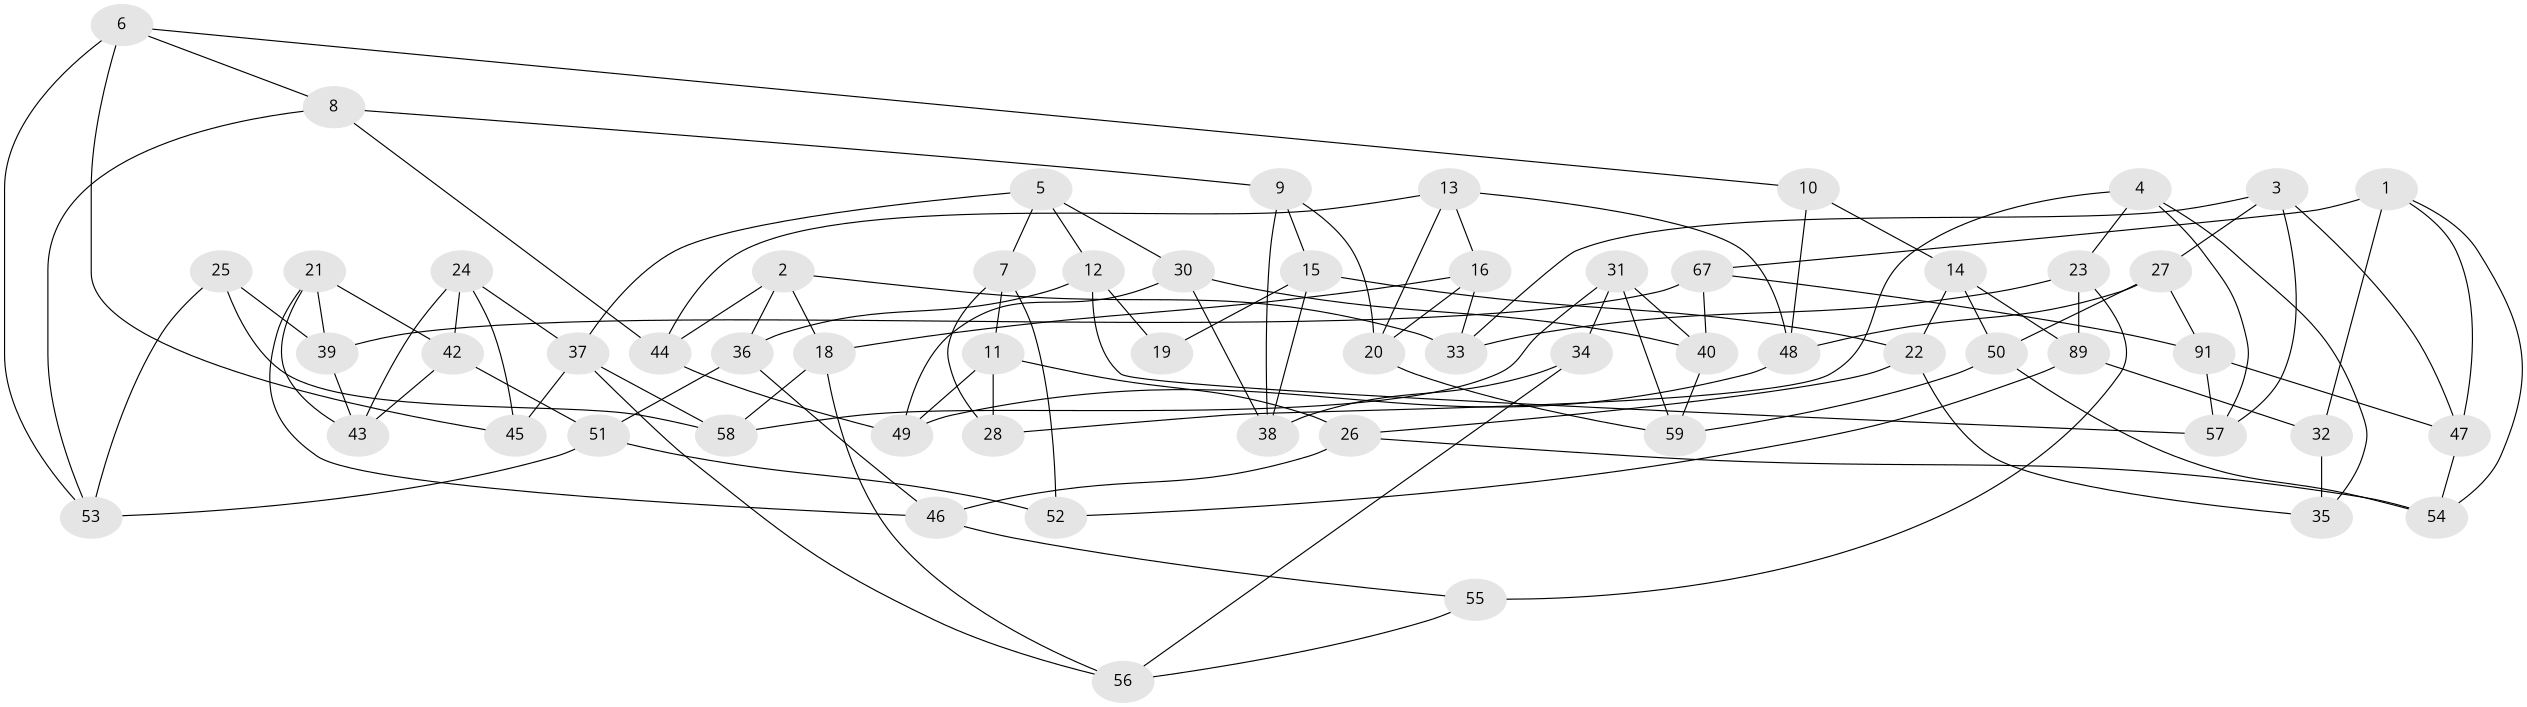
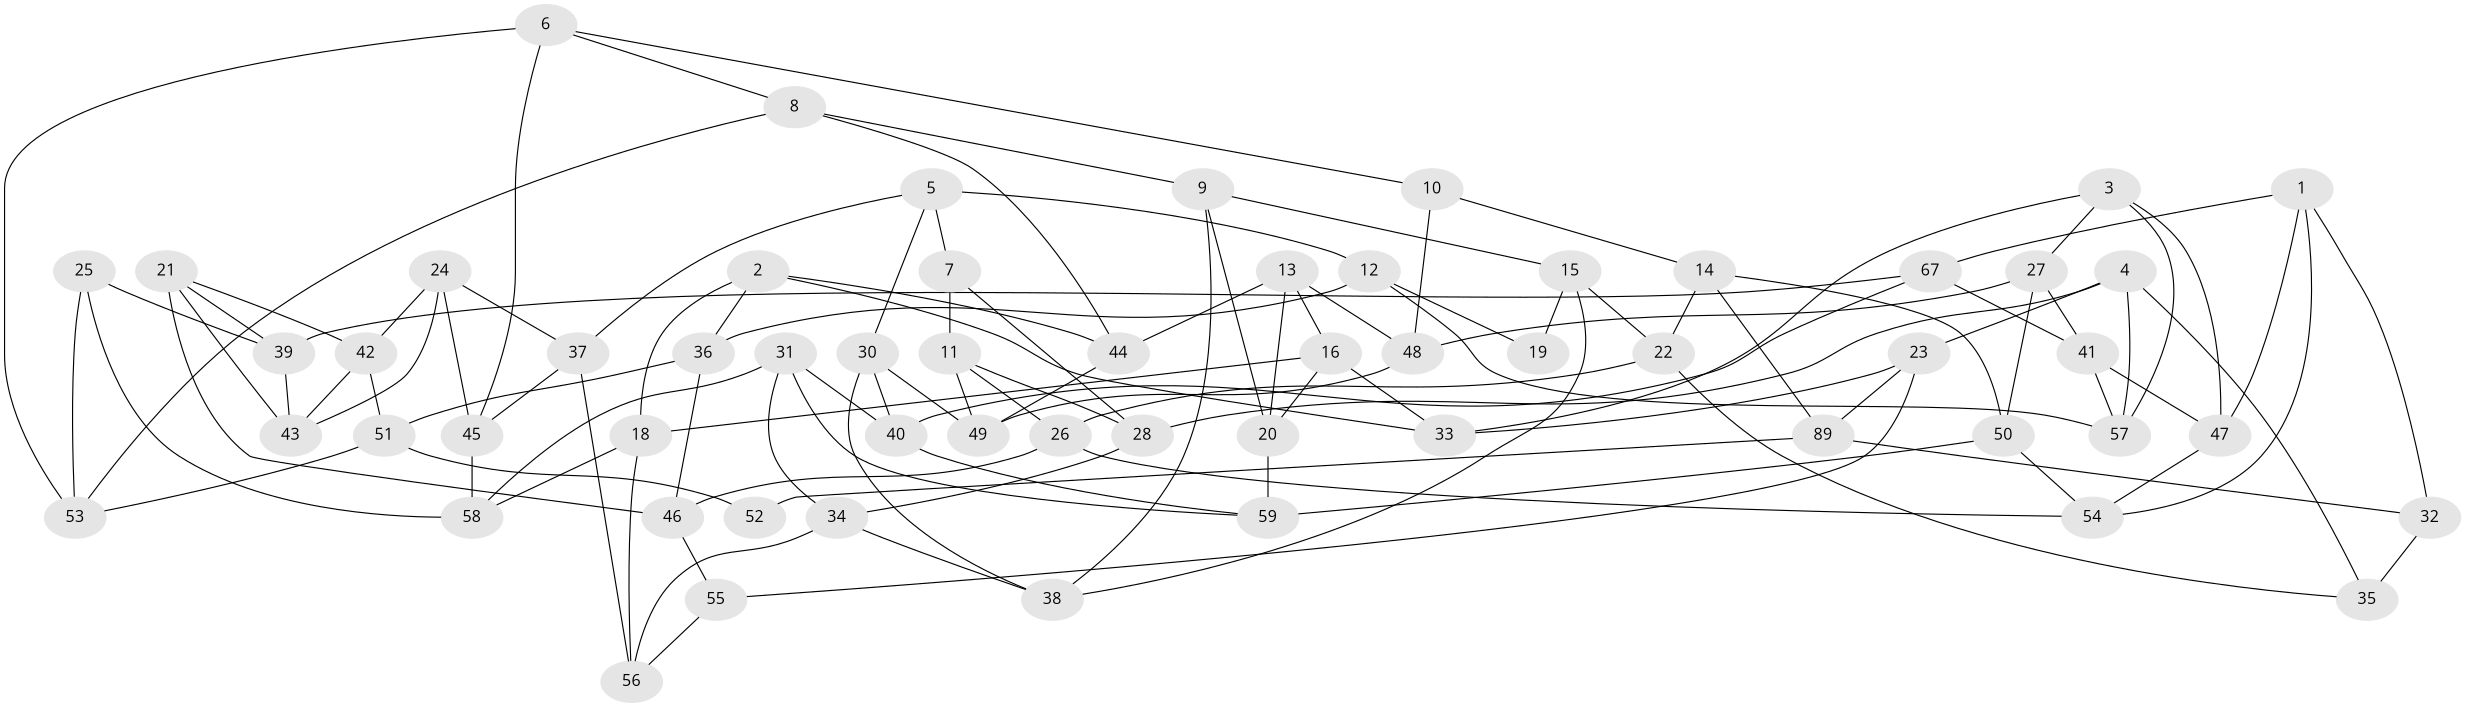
node "91": label "91" -> "41"
edge "7" -- "52": removed
edge "37" -- "58": now "45" -- "58"
edge "28" -- "34": added
